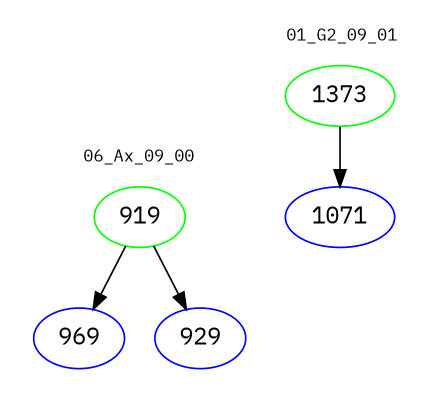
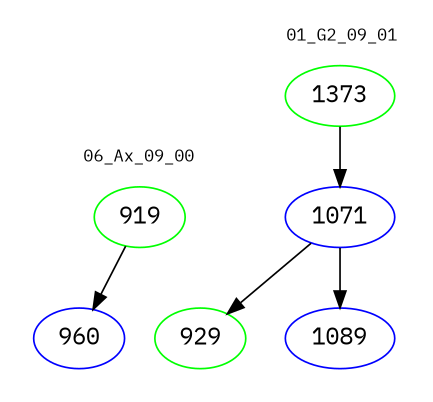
edge "919" -> "929": now "1071" -> "929"
node "969": label "969" -> "960"
node "929": color blue -> green
node "1089": added
